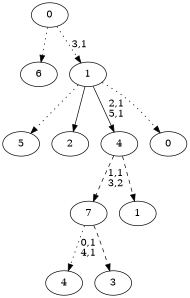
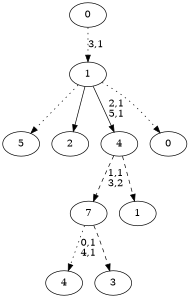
node "6": removed
